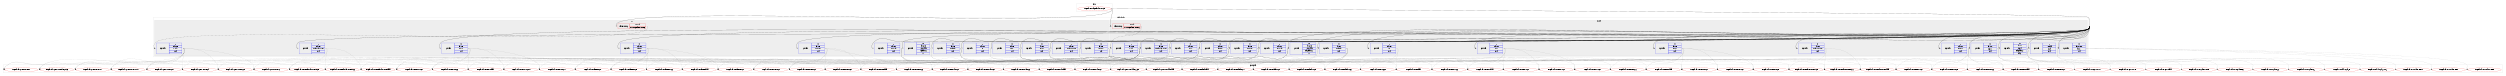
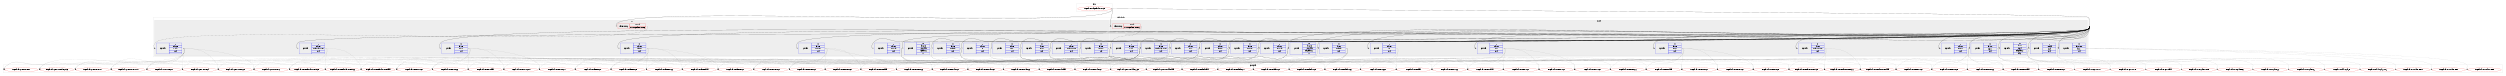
node "portage://dev-lang/python-3.6.10": label "portage://dev-lang/python-3.6.10" -> "portage://dev-util/python-3.6.10"
